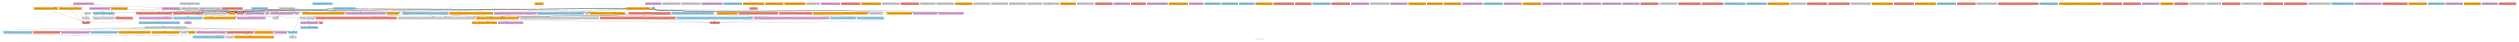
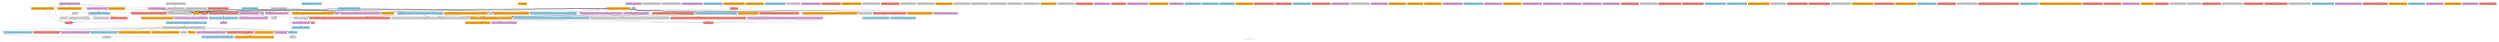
node "_ZN9LAMMPS_NS3Fix9init_listEiPNS_9NeighListE": fillcolor orange -> skyblue
node "_ZN9MathExtra13scalar_times3EdPA3_d": added
